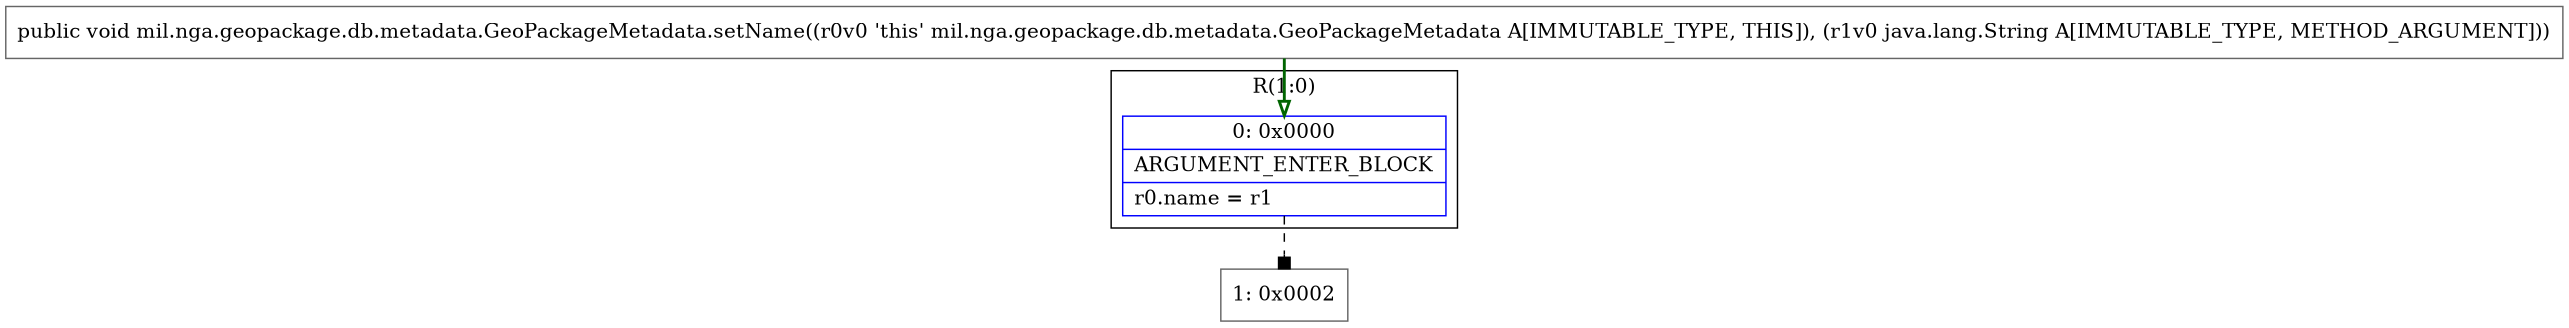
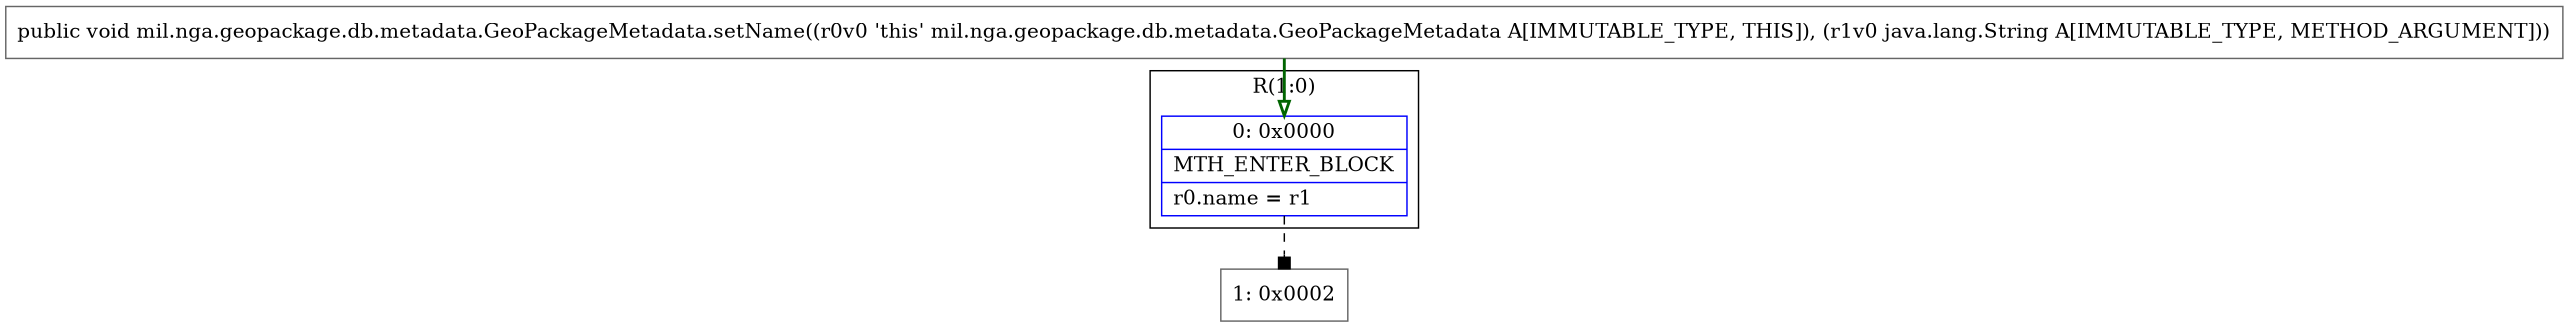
node "0: 0x0000": text "ARGUMENT_ENTER_BLOCK" -> "MTH_ENTER_BLOCK"
